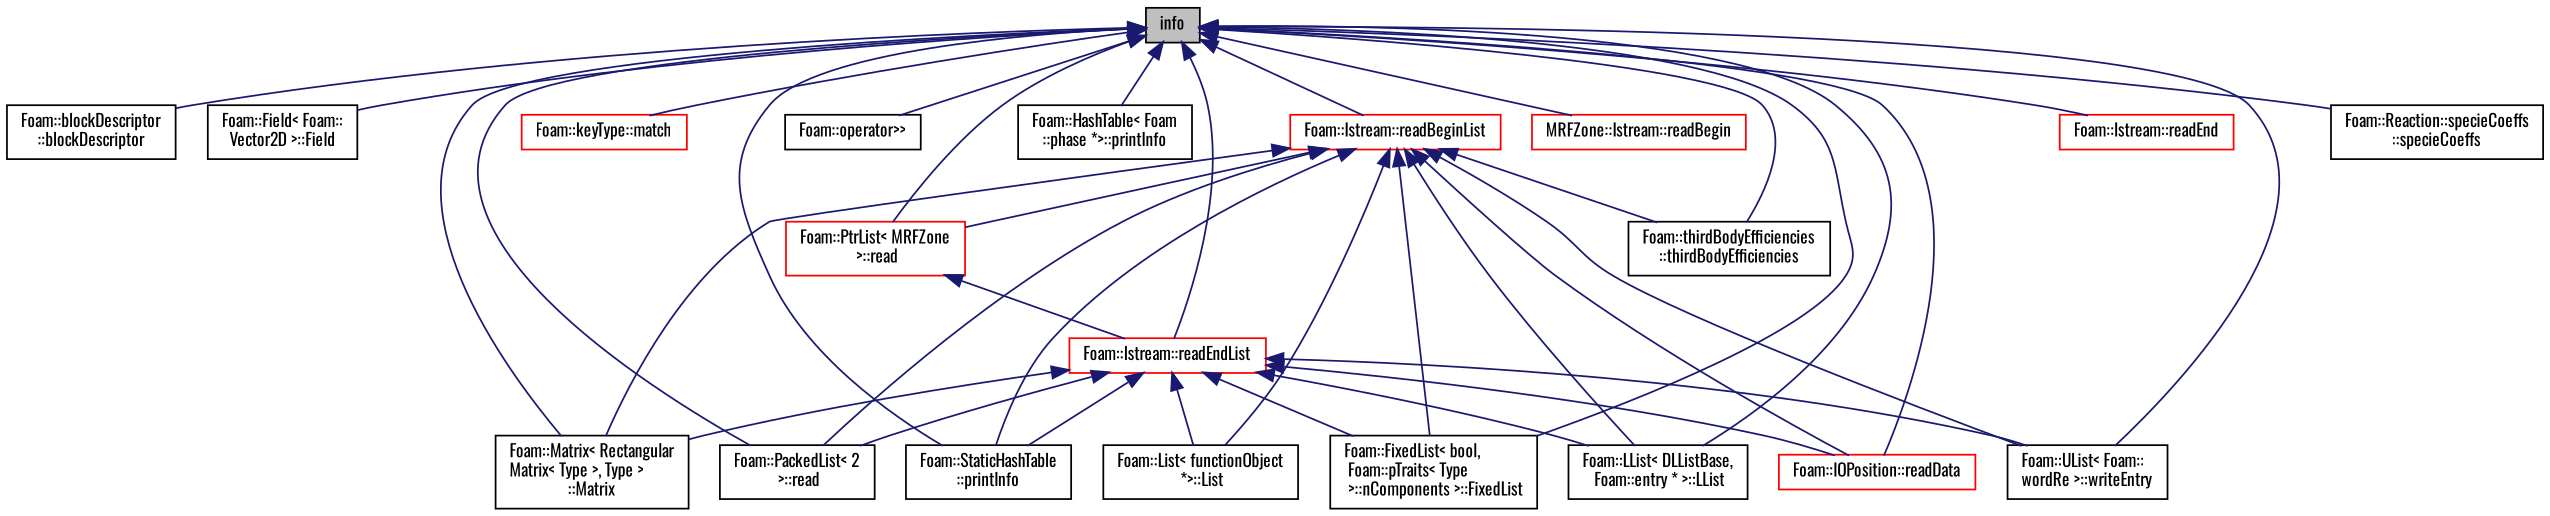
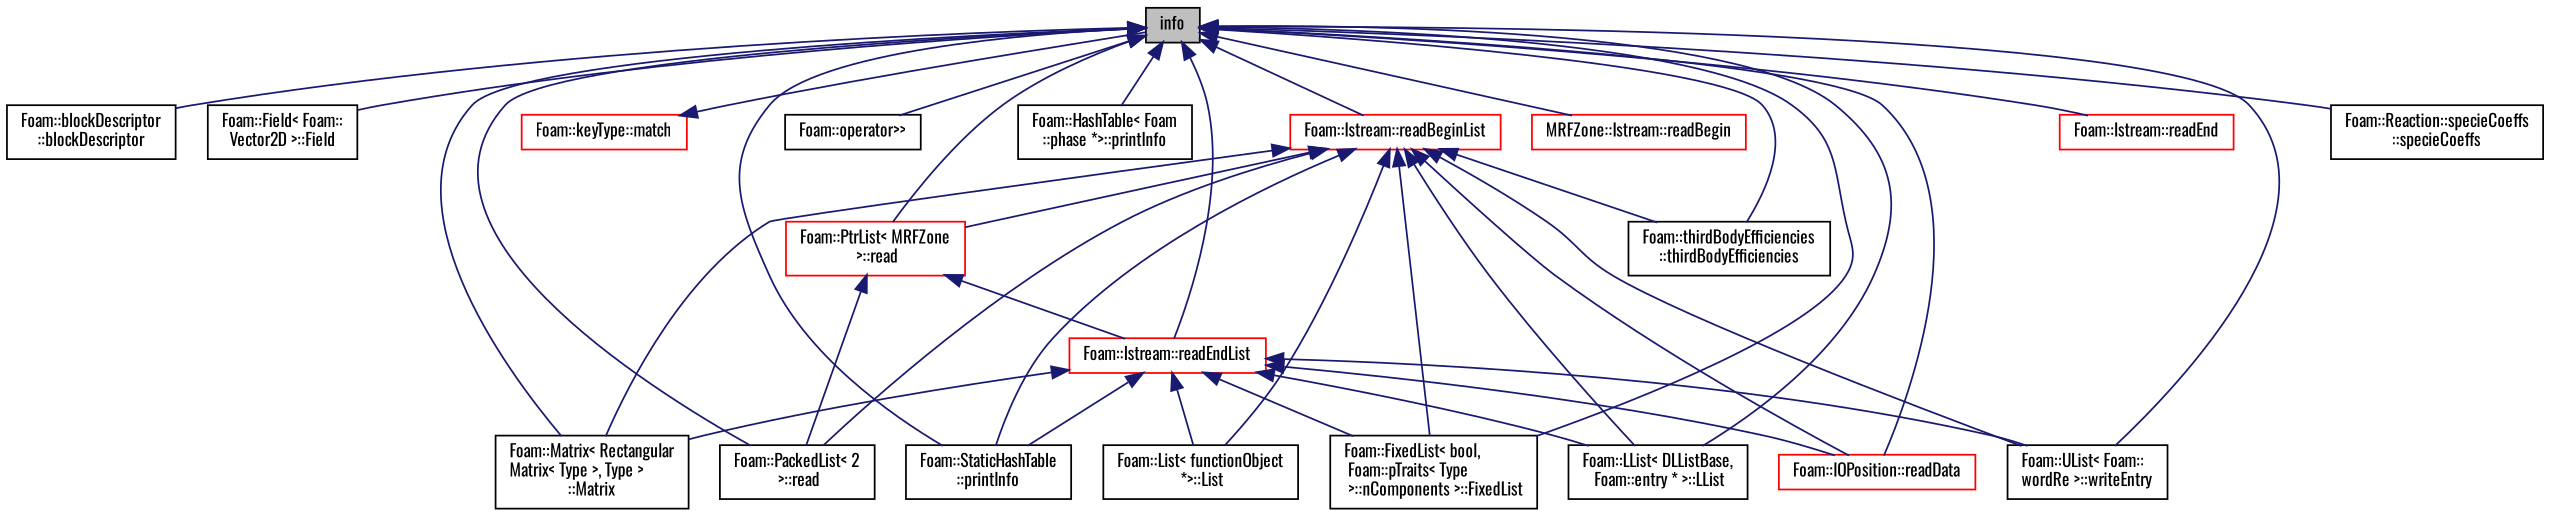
edge "Foam::keyType::match" -> "info": reversed
edge "Foam::PackedList< 2 >::read" -> "Foam::Istream::readEndList": now "Foam::PackedList< 2 >::read" -> "Foam::PtrList< MRFZone >::read"
